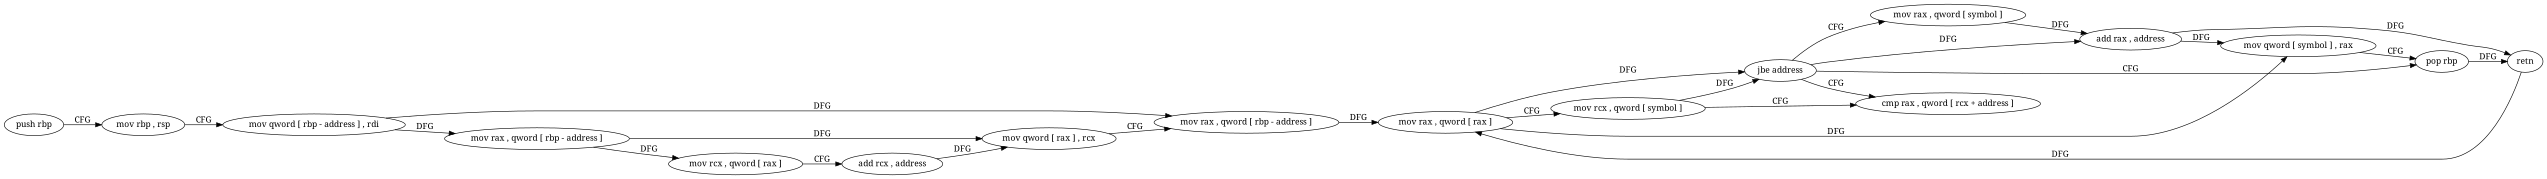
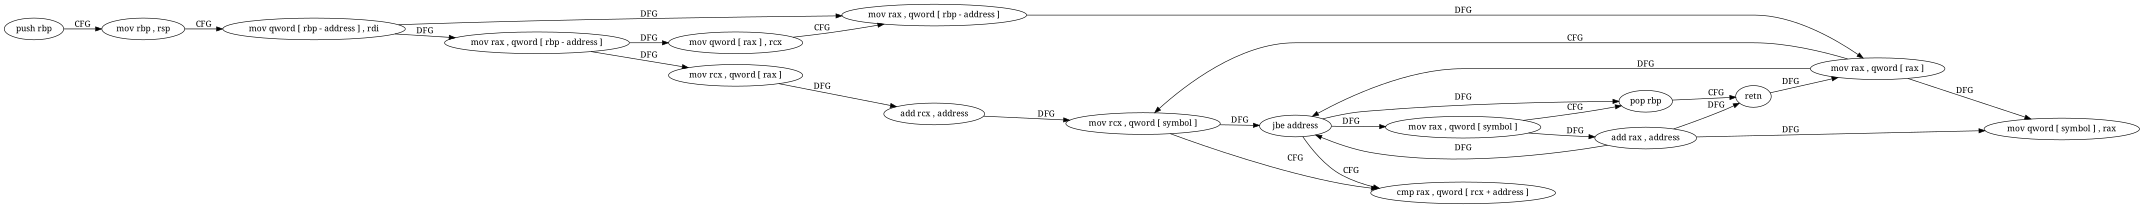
edge "jbe address" -> "mov rax , qword [ symbol ]": label "CFG" -> "DFG"
edge "jbe address" -> "add rax , address": reversed
edge "mov qword [ symbol ] , rax" -> "pop rbp": now "mov rax , qword [ symbol ]" -> "pop rbp"
edge "pop rbp" -> "retn": label "DFG" -> "CFG"
edge "jbe address" -> "pop rbp": label "CFG" -> "DFG"
edge "add rcx , address" -> "mov qword [ rax ] , rcx": now "add rcx , address" -> "mov rcx , qword [ symbol ]"
edge "mov rcx , qword [ rax ]" -> "add rcx , address": label "CFG" -> "DFG"
